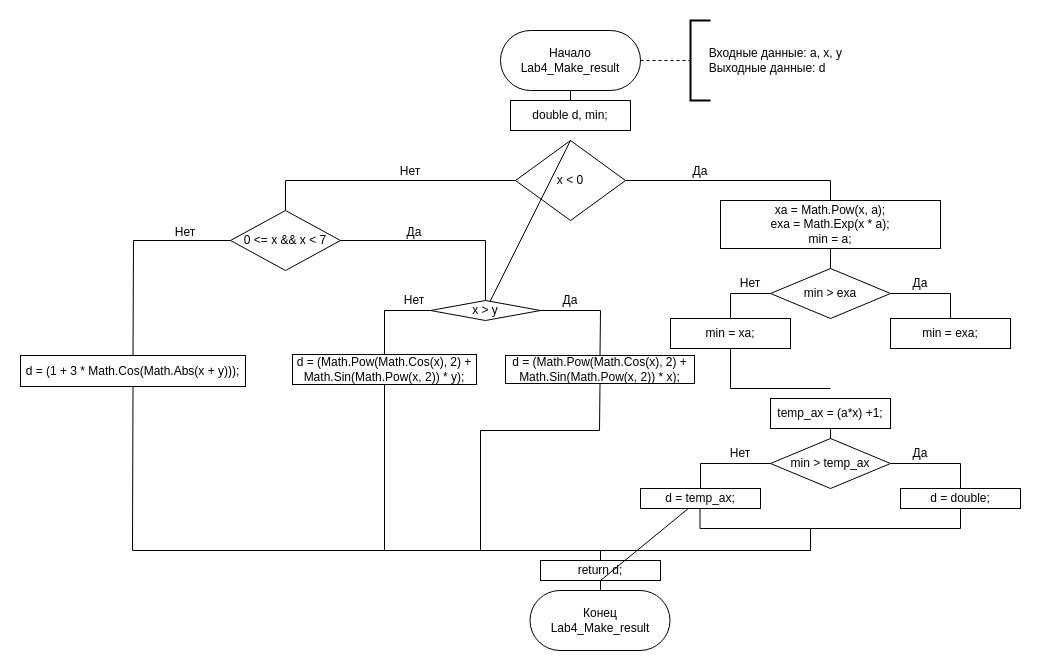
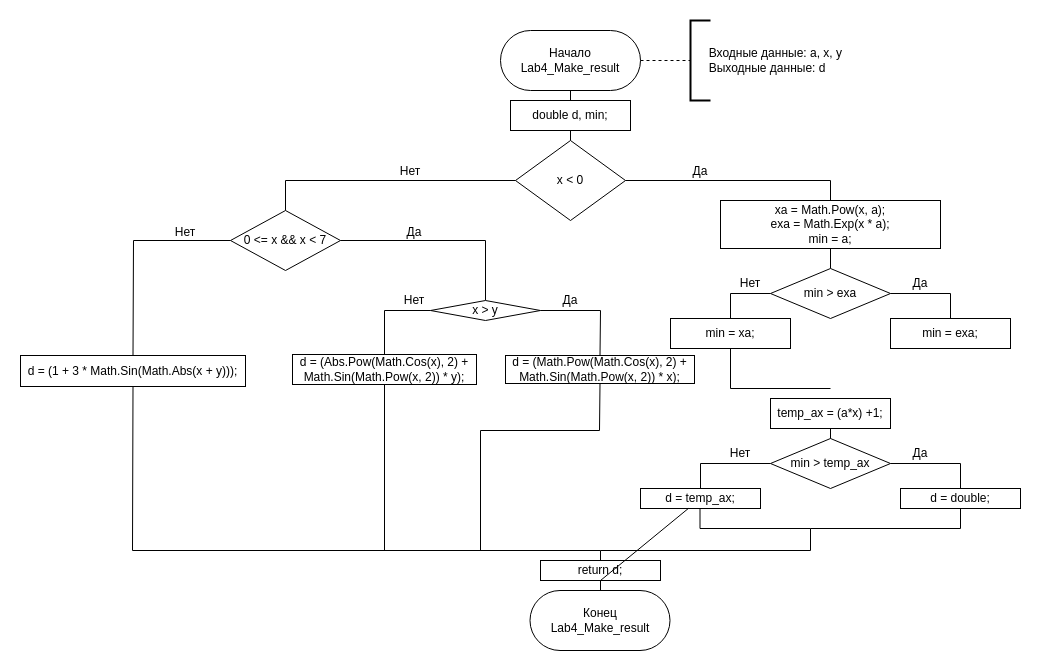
edge "x < 0" -- "x > y": now "x < 0" -- "double d, min;"
node "d = (Math.Pow(Math.Cos(x), 2) + Math.Sin(Math.Pow(x, 2)) * y);": label "d = (Math.Pow(Math.Cos(x), 2) + Math.Sin(Math.Pow(x, 2)) * y);" -> "d = (Abs.Pow(Math.Cos(x), 2) + Math.Sin(Math.Pow(x, 2)) * y);"
node "d = (1 + 3 * Math.Cos(Math.Abs(x + y)));": label "d = (1 + 3 * Math.Cos(Math.Abs(x + y)));" -> "d = (1 + 3 * Math.Sin(Math.Abs(x + y)));"
